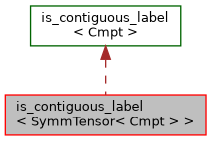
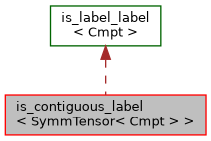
node "is_contiguous_label < Cmpt >": label "is_contiguous_label < Cmpt >" -> "is_label_label < Cmpt >"
